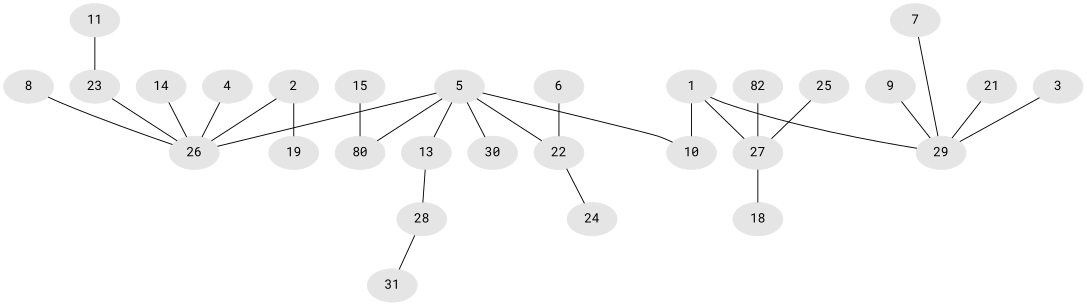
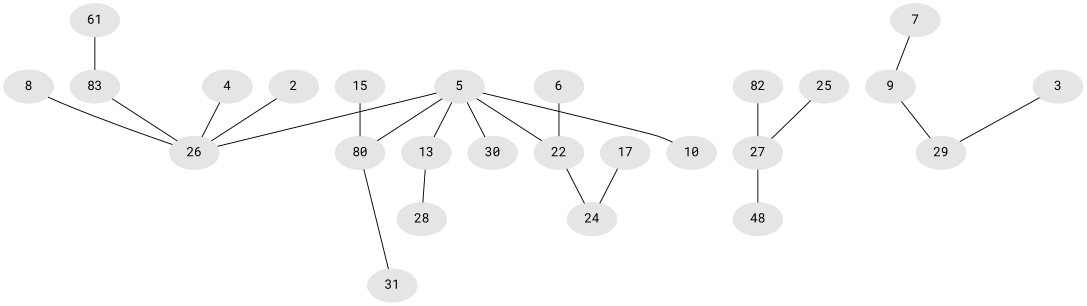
node "11": label "11" -> "61"
node "23": label "23" -> "83"
node "14": removed
node "1": removed
edge "7" -- "29": now "7" -- "9"
node "21": removed
node "19": removed
node "17": added
node "18": label "18" -> "48"
edge "28" -- "31": now "80" -- "31"
